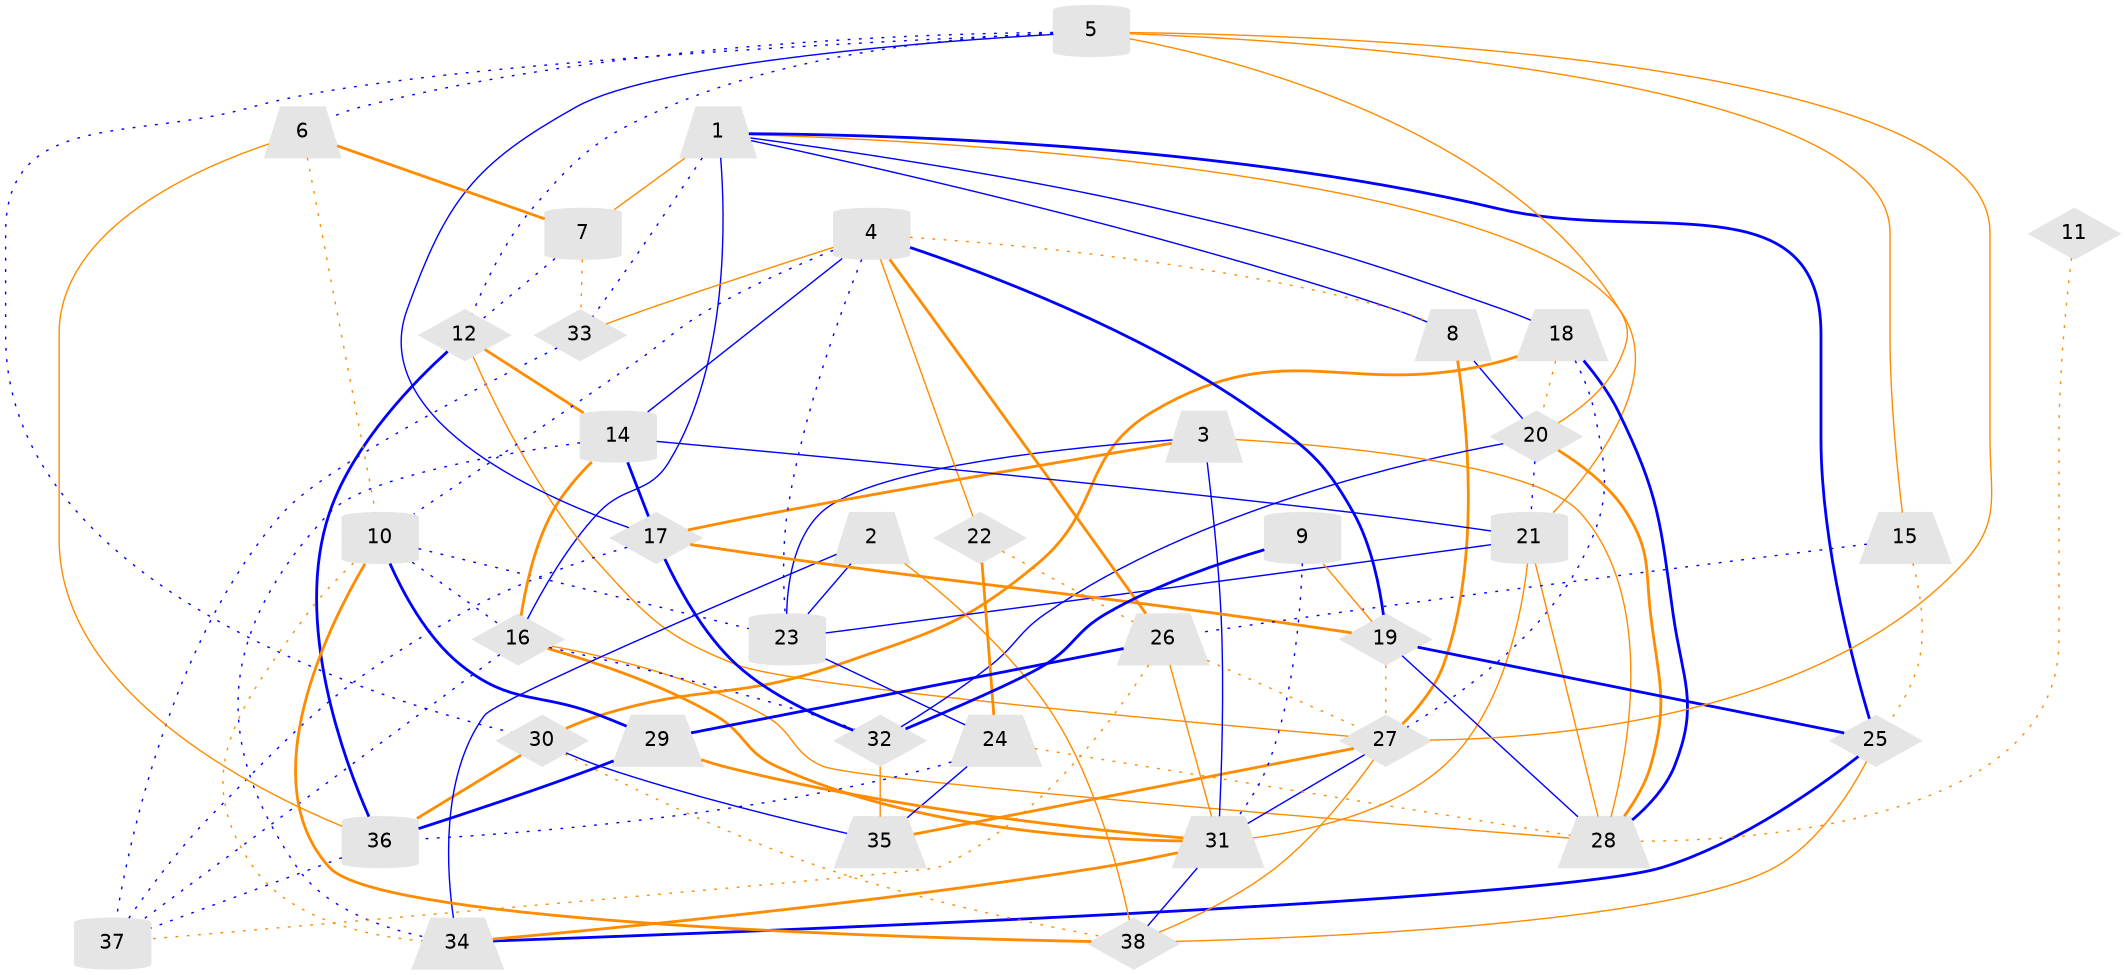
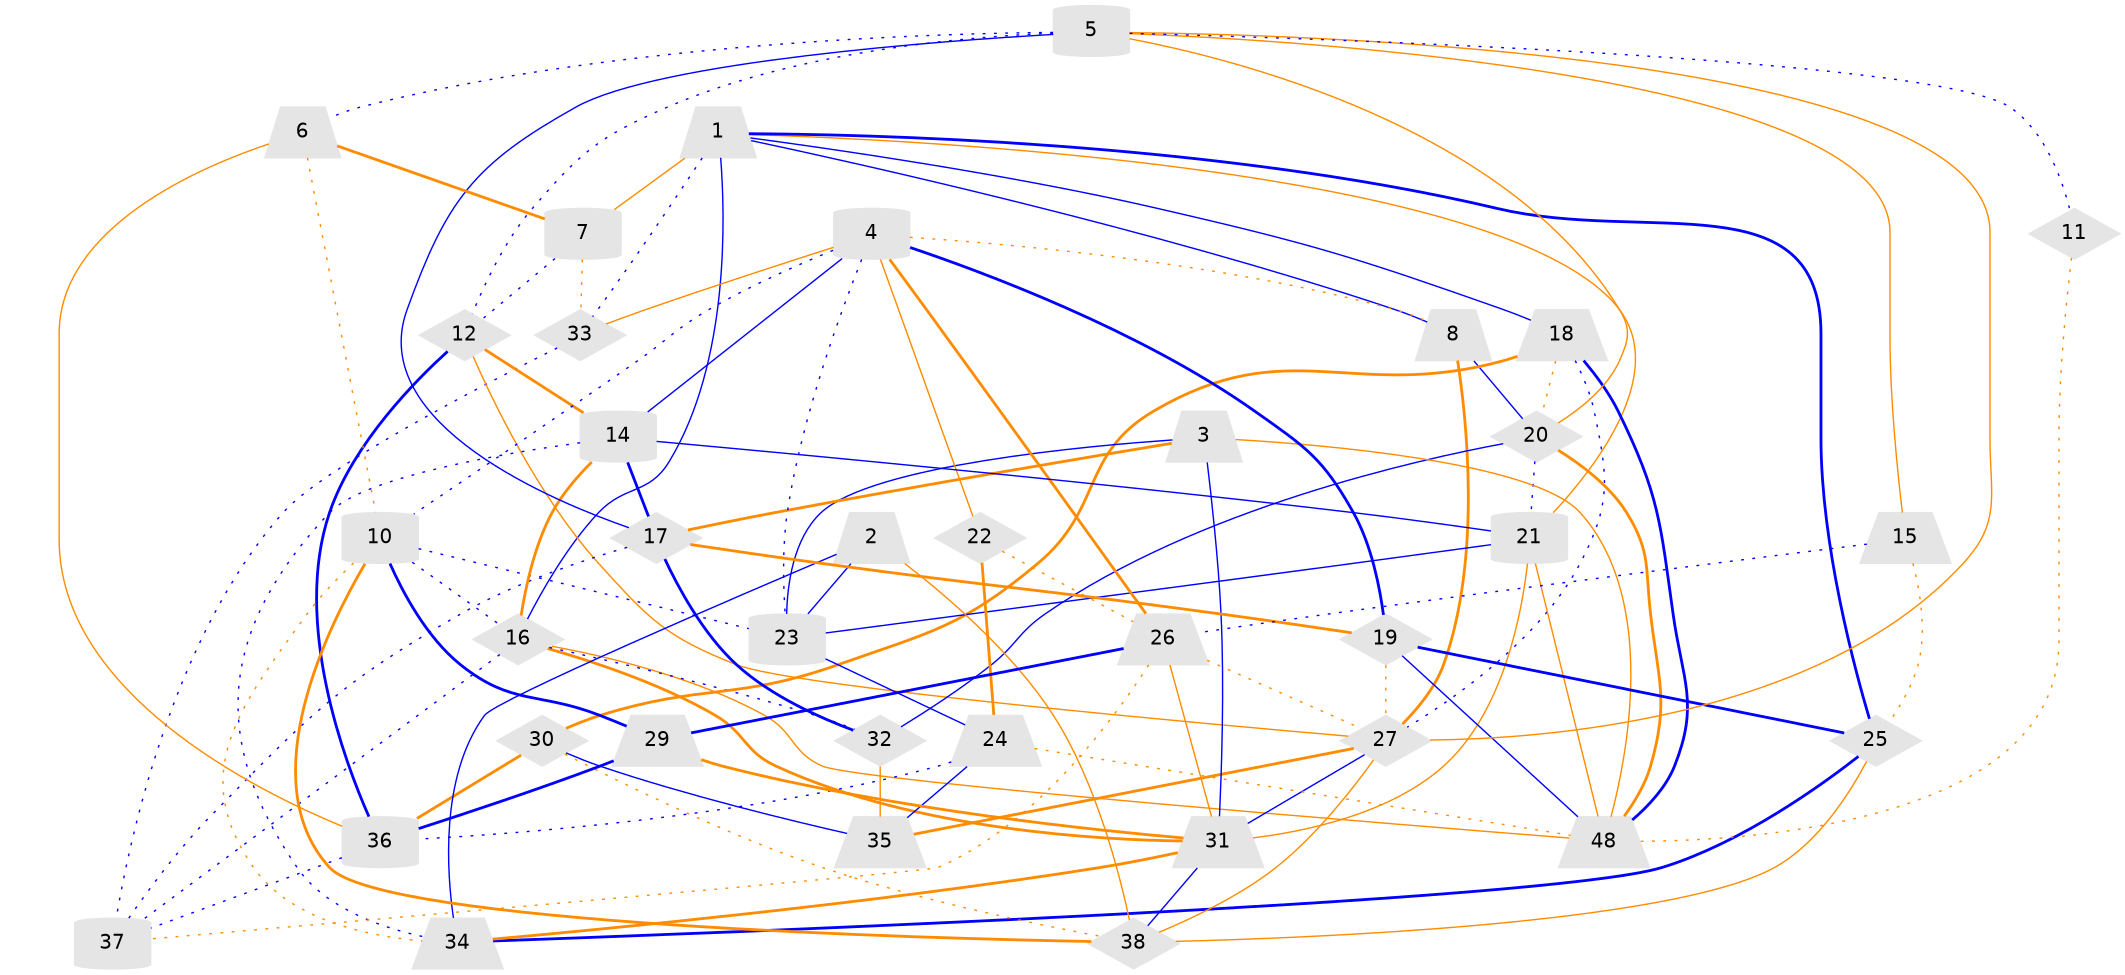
edge "5" -- "30": now "5" -- "11"
node "9": removed
node "28": label "28" -> "48"
